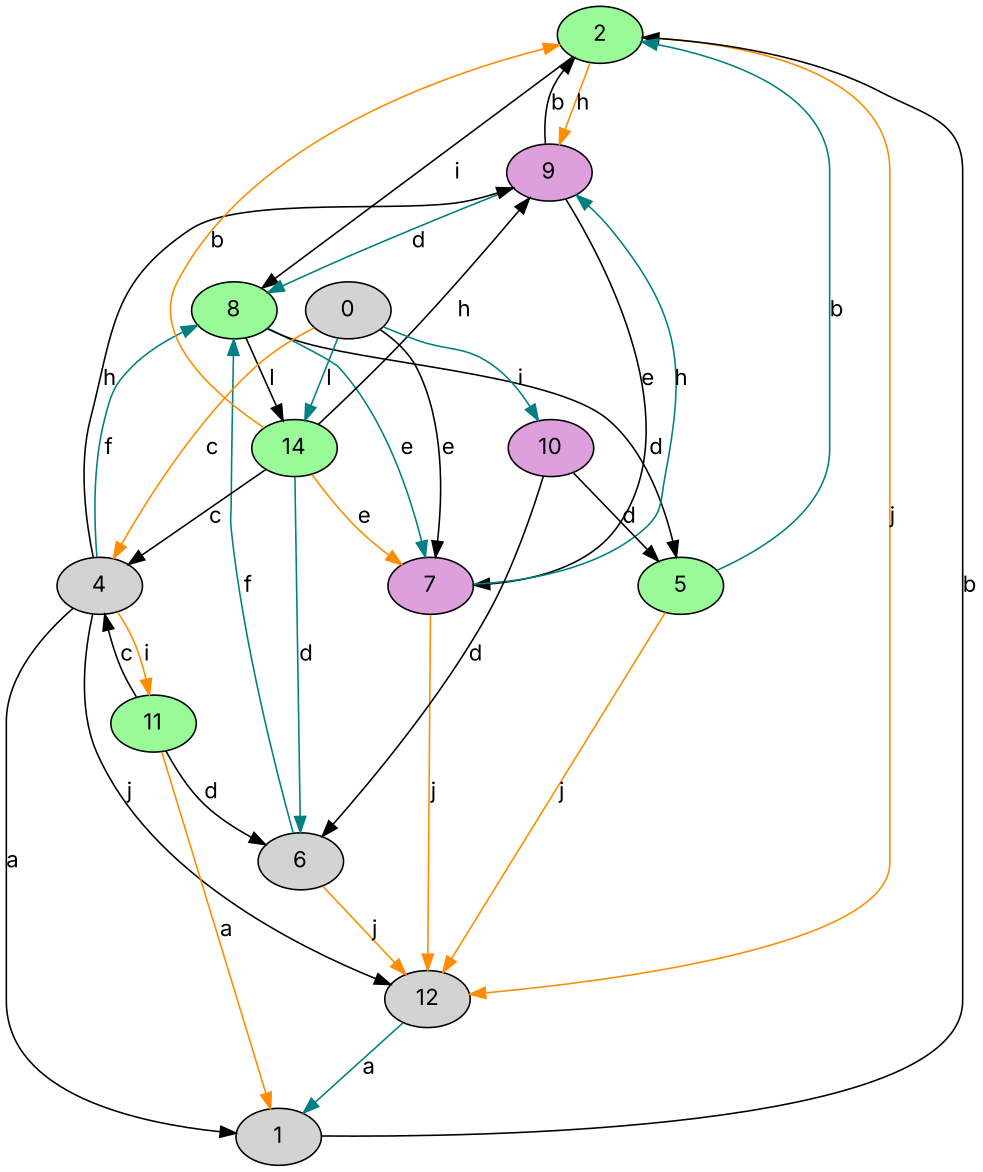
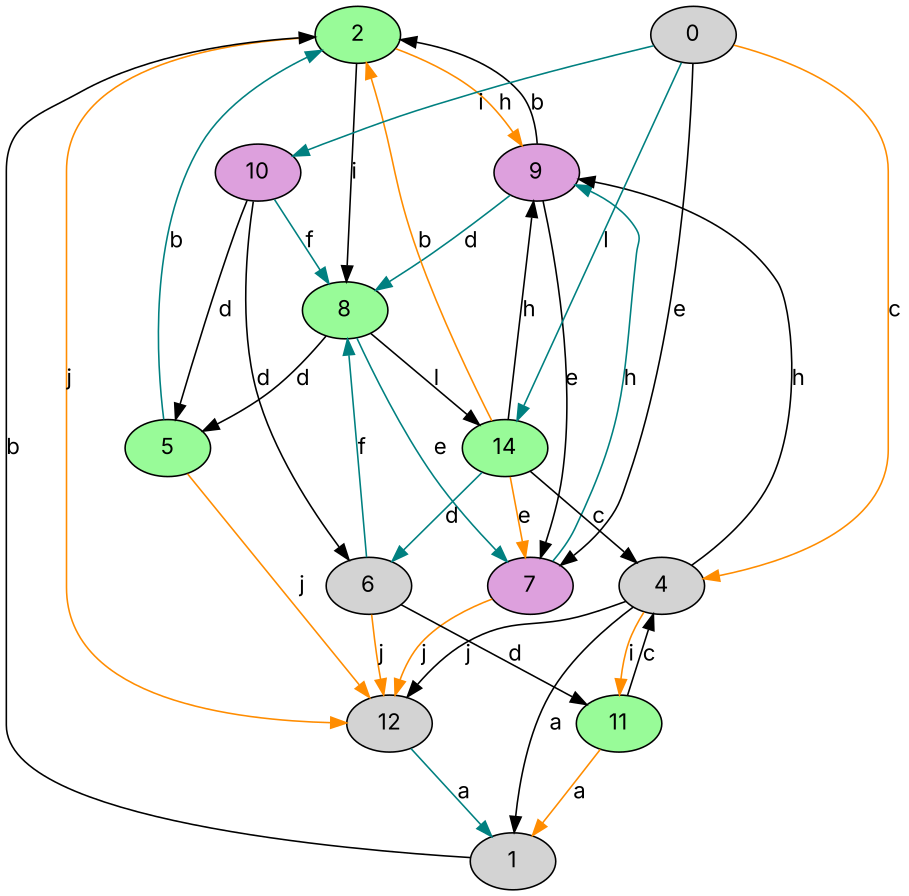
edge "4" -> "8": now "10" -> "8"
edge "11" -> "6": reversed
